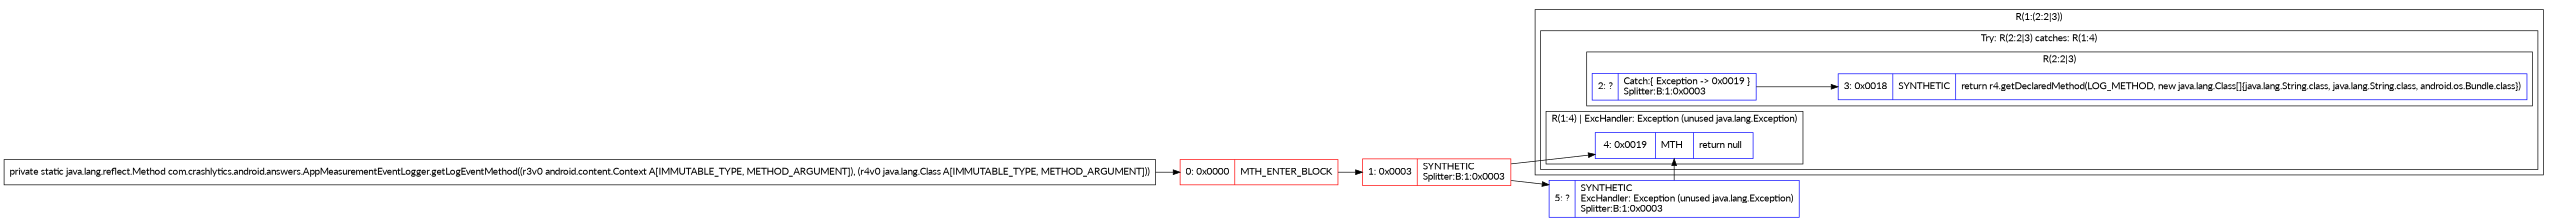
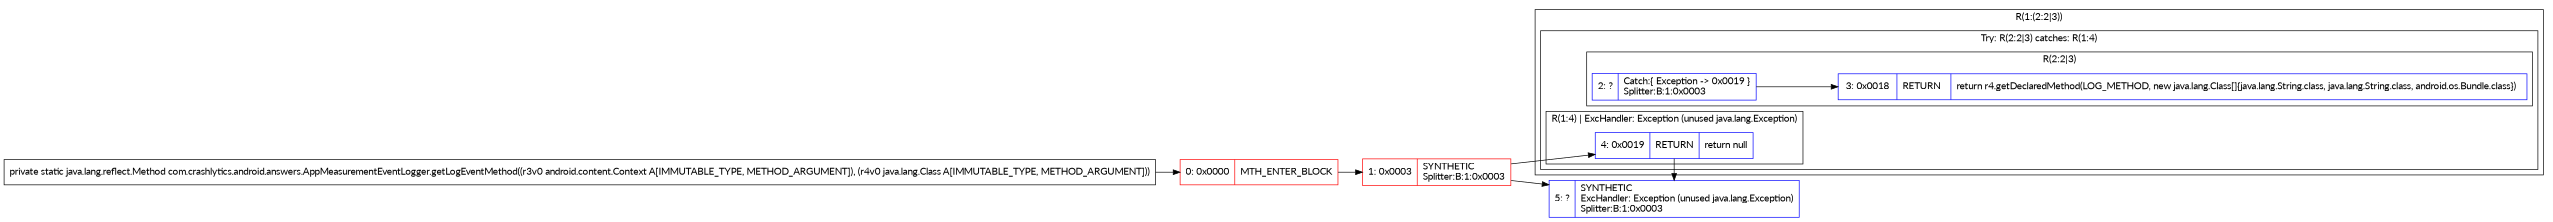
node "3: 0x0018": text "SYNTHETIC" -> "RETURN"
node "4: 0x0019": text "MTH" -> "RETURN"
edge "5: ?" -> "4: 0x0019": reversed
